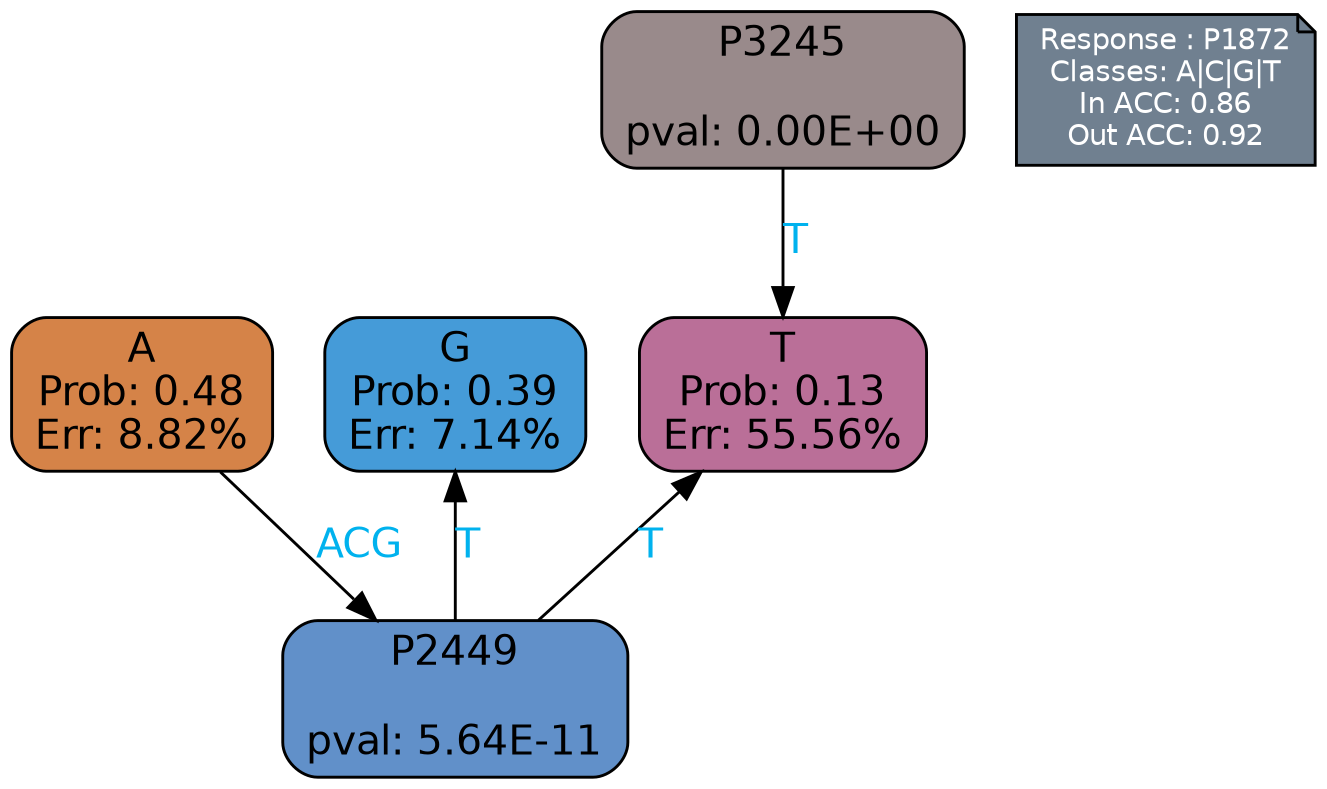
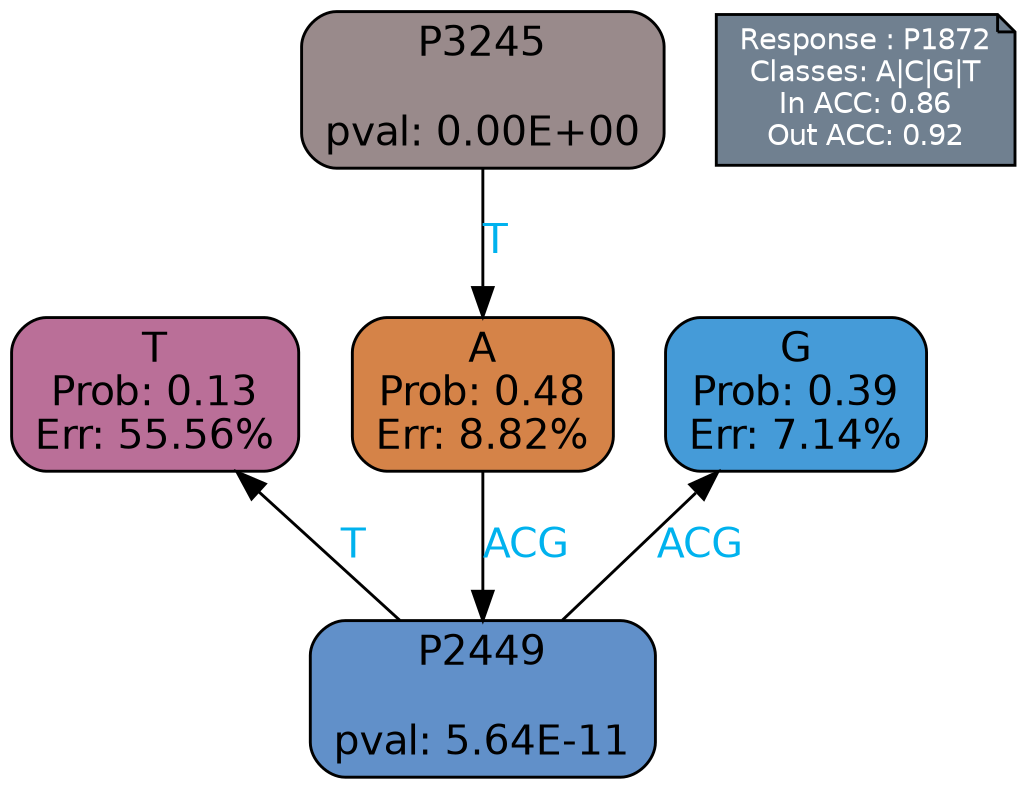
edge "P3245 pval: 0.00E+00" -> "T Prob: 0.13 Err: 55.56%": now "P3245 pval: 0.00E+00" -> "A Prob: 0.48 Err: 8.82%"
edge "P2449 pval: 5.64E-11" -> "G Prob: 0.39 Err: 7.14%": label "T" -> "ACG"
